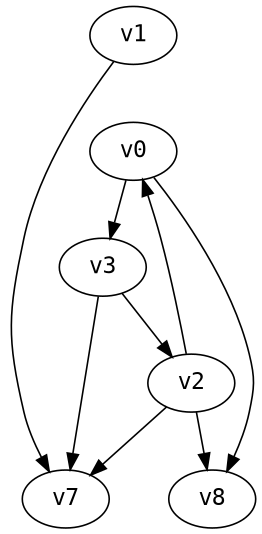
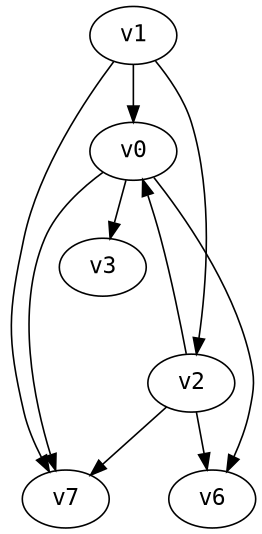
edge "v1" -> "v0": added
edge "v3" -> "v2": now "v1" -> "v2"
edge "v3" -> "v7": now "v0" -> "v7"
node "v8": label "v8" -> "v6"
